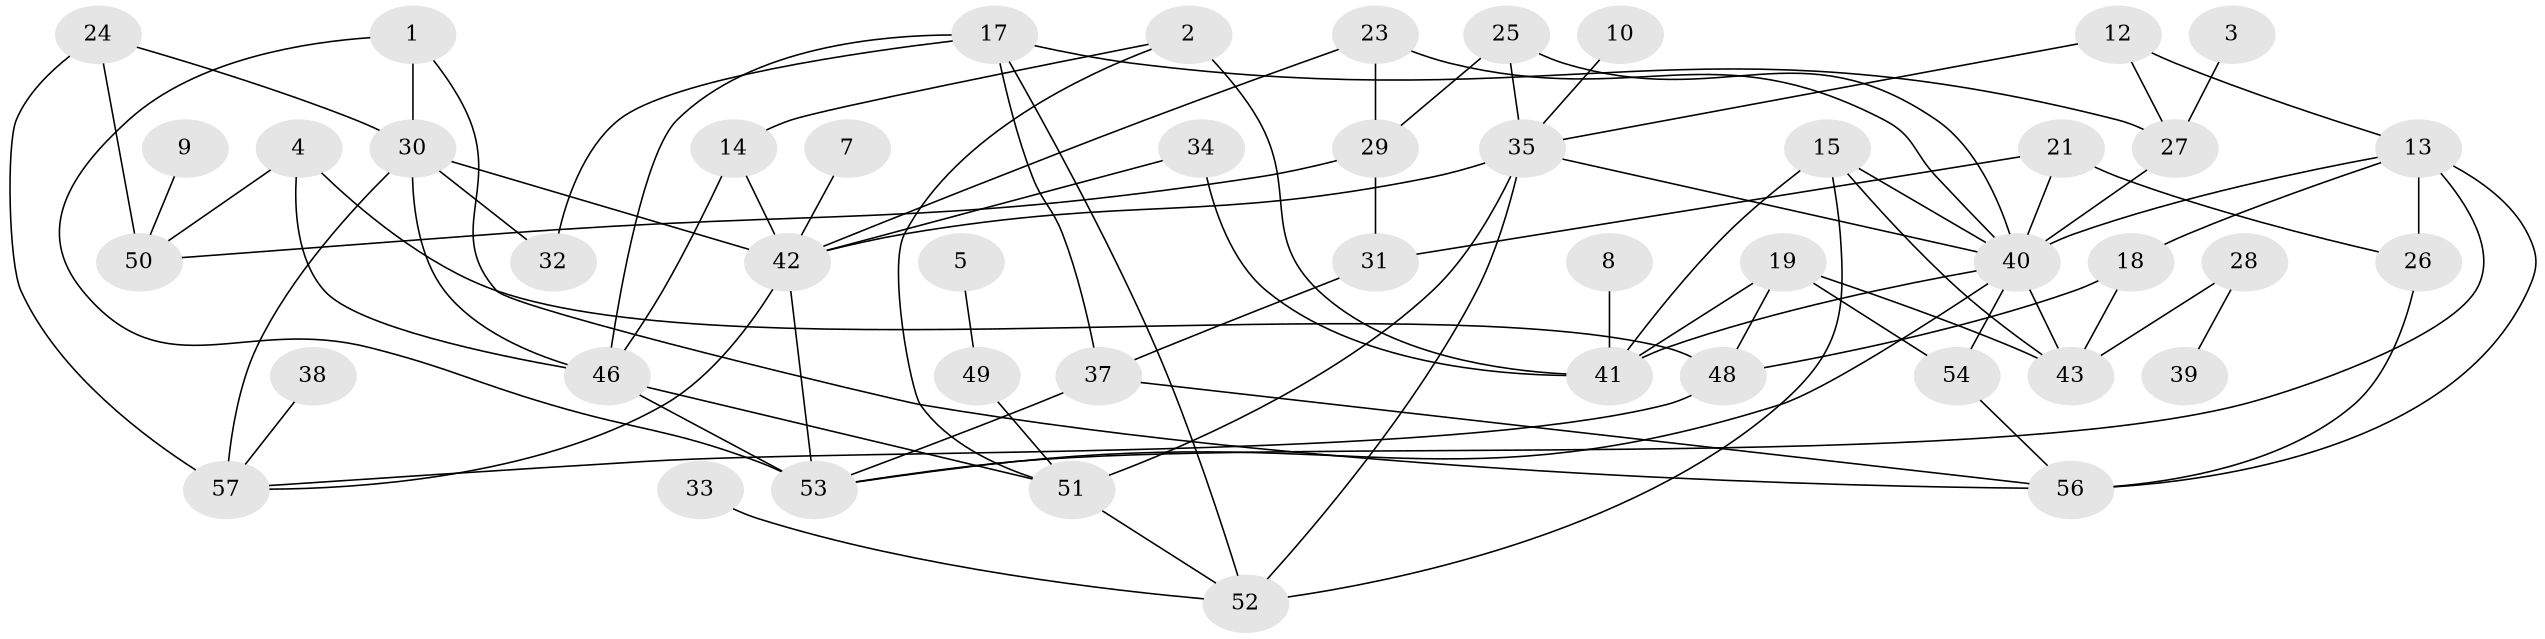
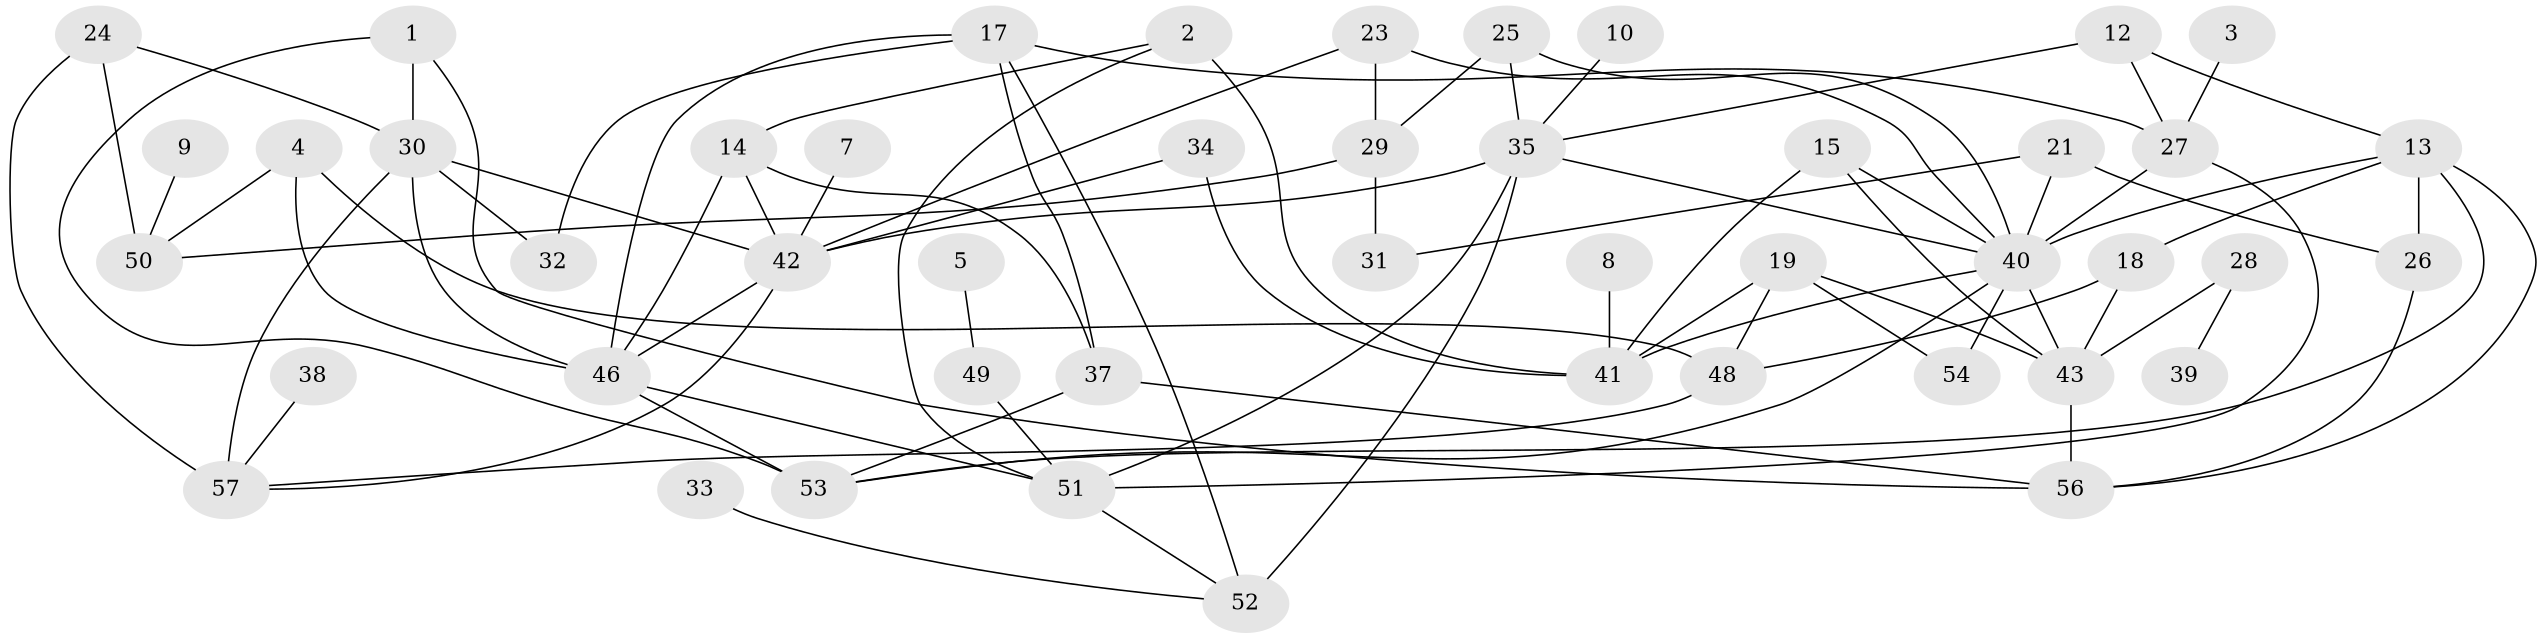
edge "31" -- "37": now "14" -- "37"
edge "42" -- "53": now "42" -- "46"
edge "54" -- "56": now "43" -- "56"
edge "27" -- "51": added
edge "15" -- "52": removed
